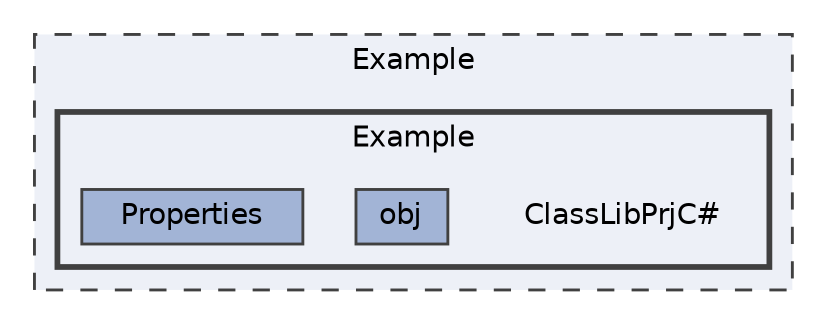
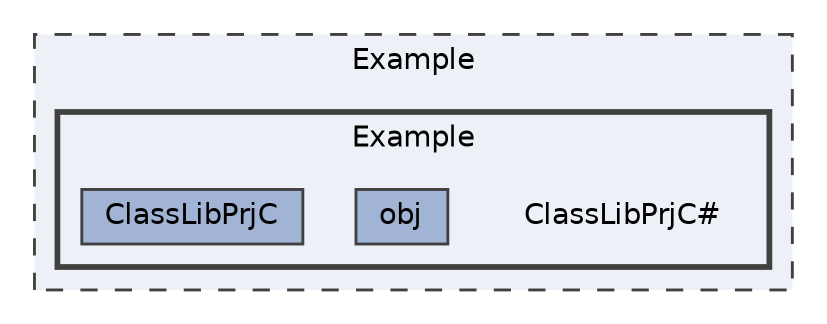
node "Properties": label "Properties" -> "ClassLibPrjC"
